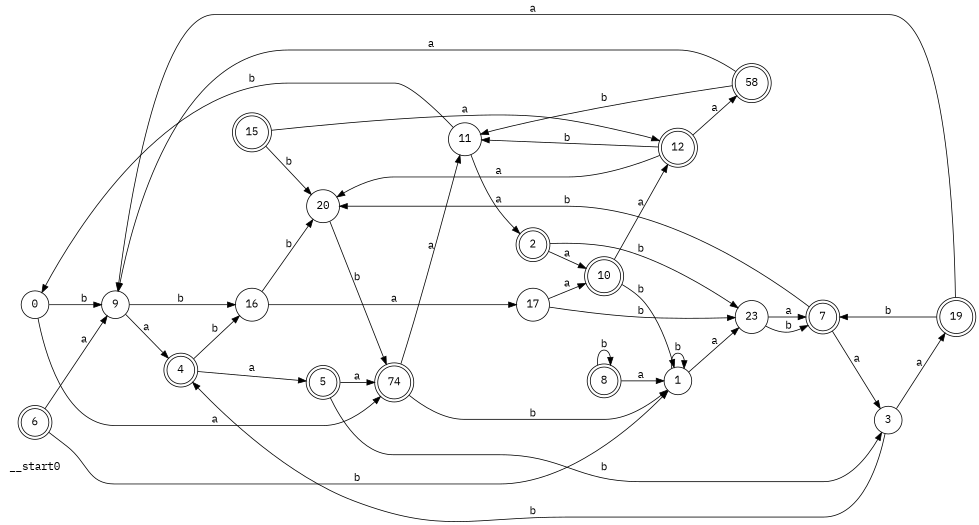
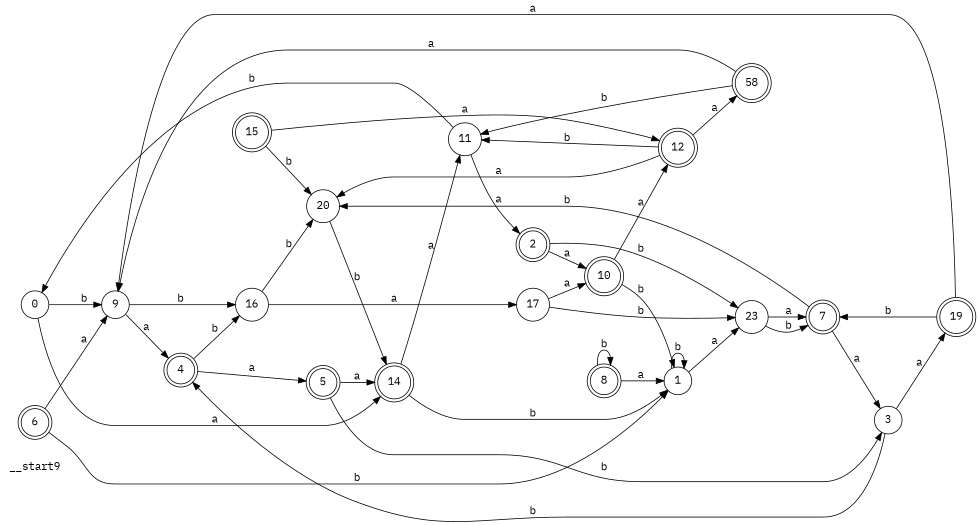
node "74": label "74" -> "14"
node "__start0": label "__start0" -> "__start9"
